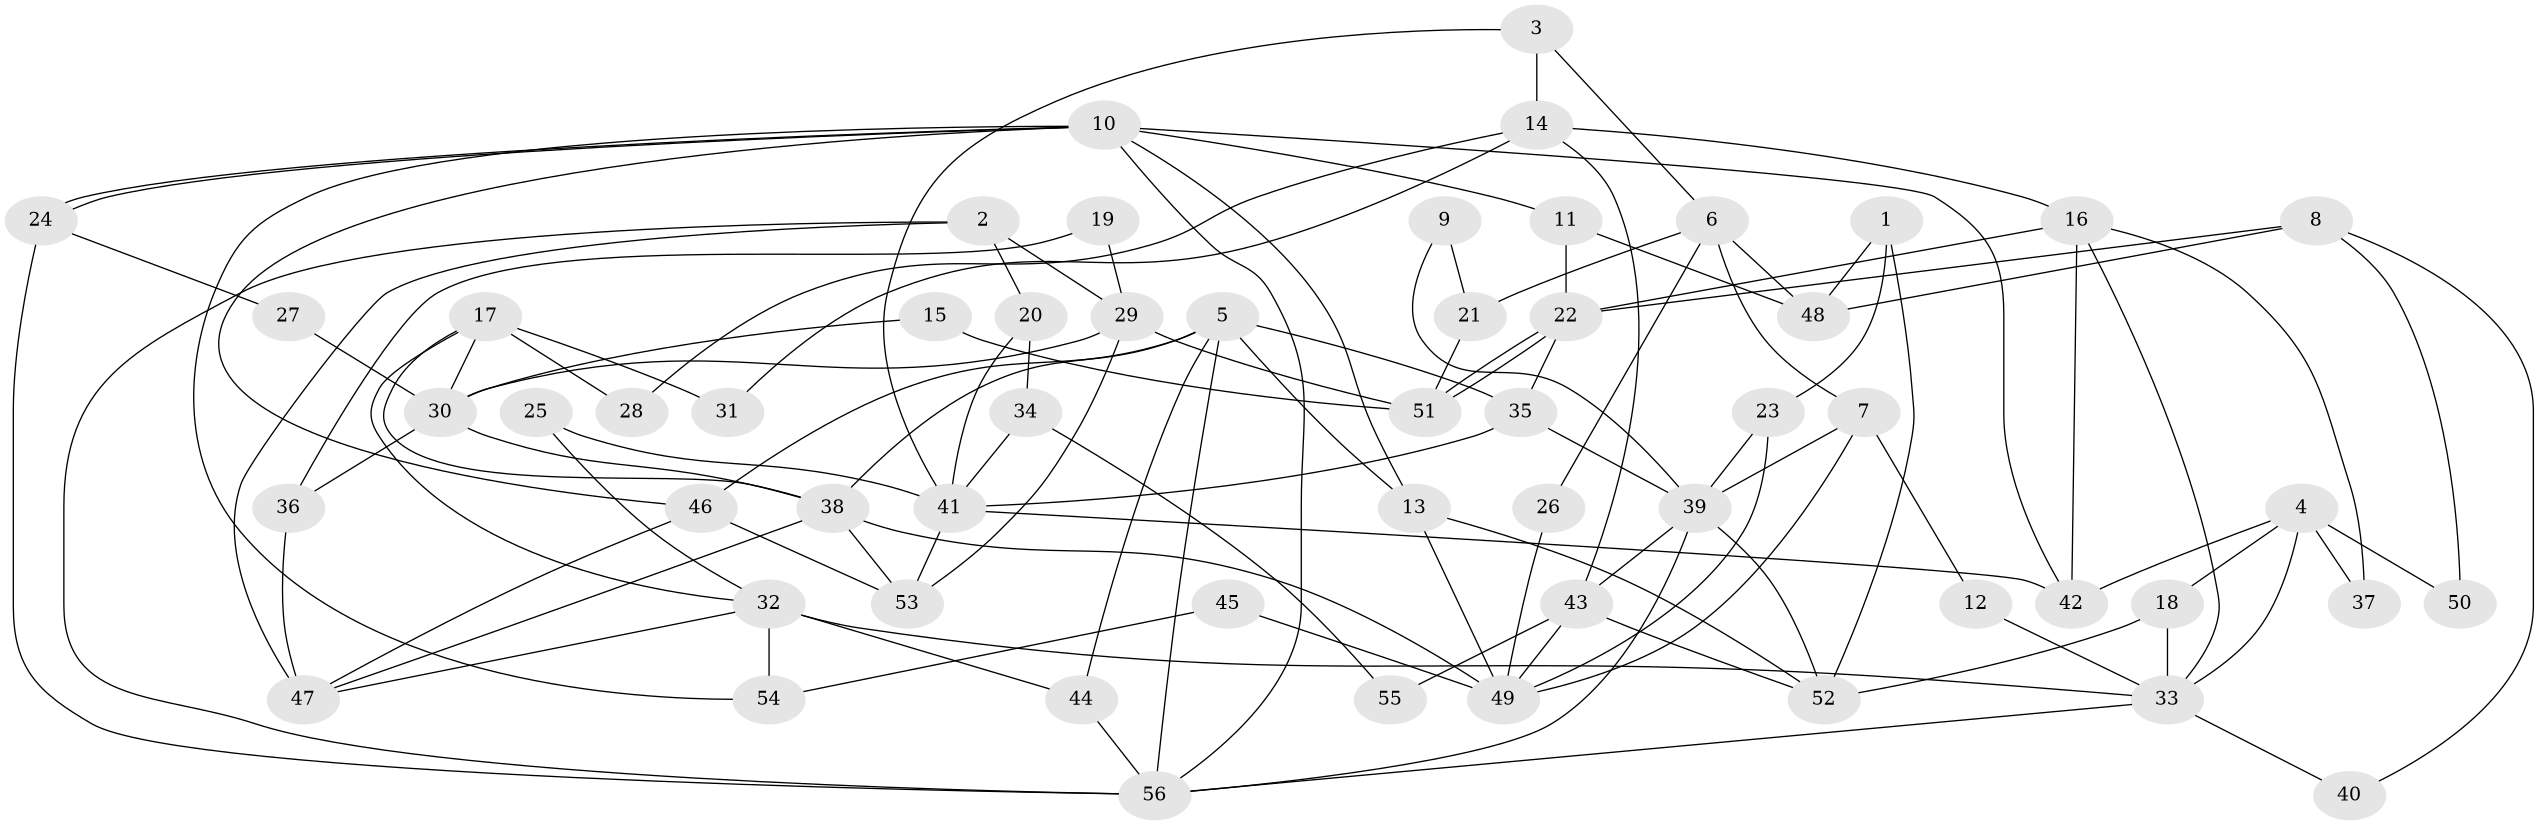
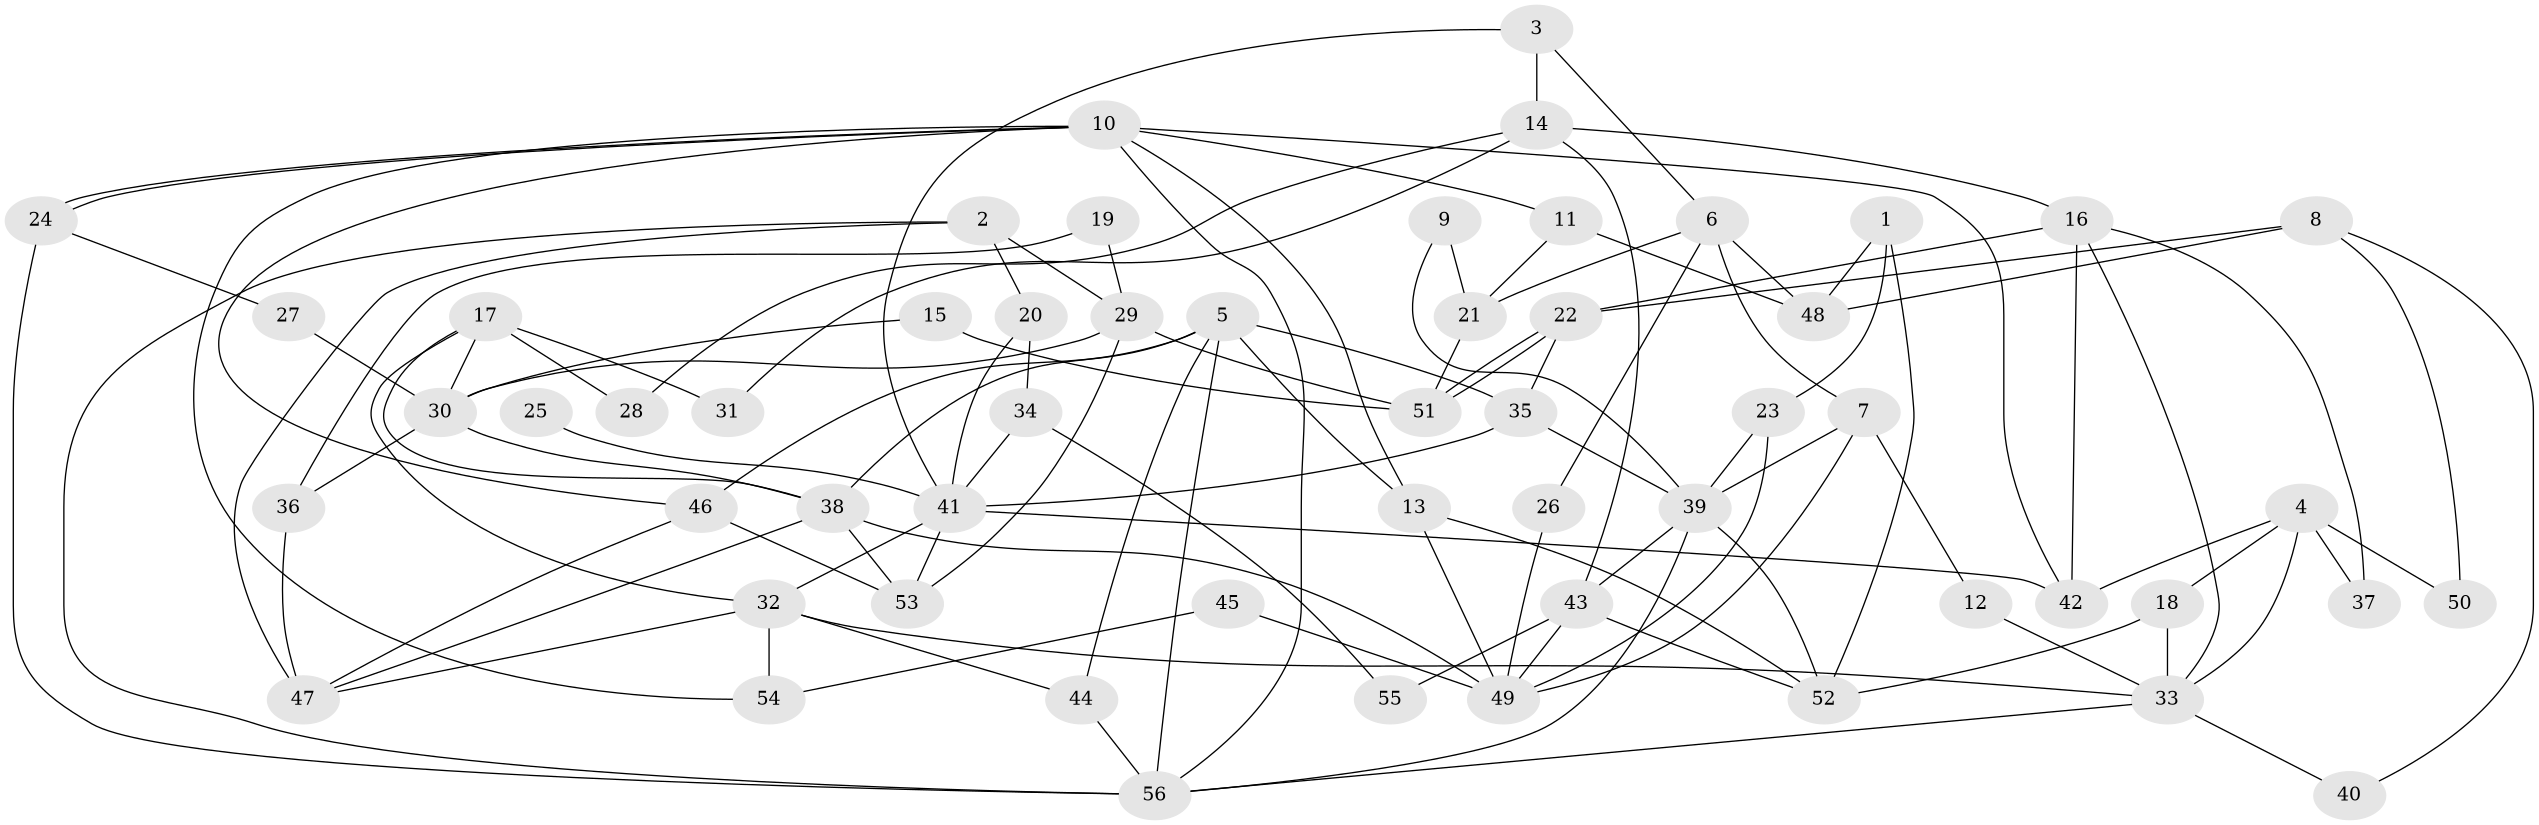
edge "11" -- "22": now "11" -- "21"
edge "25" -- "32": now "41" -- "32"
